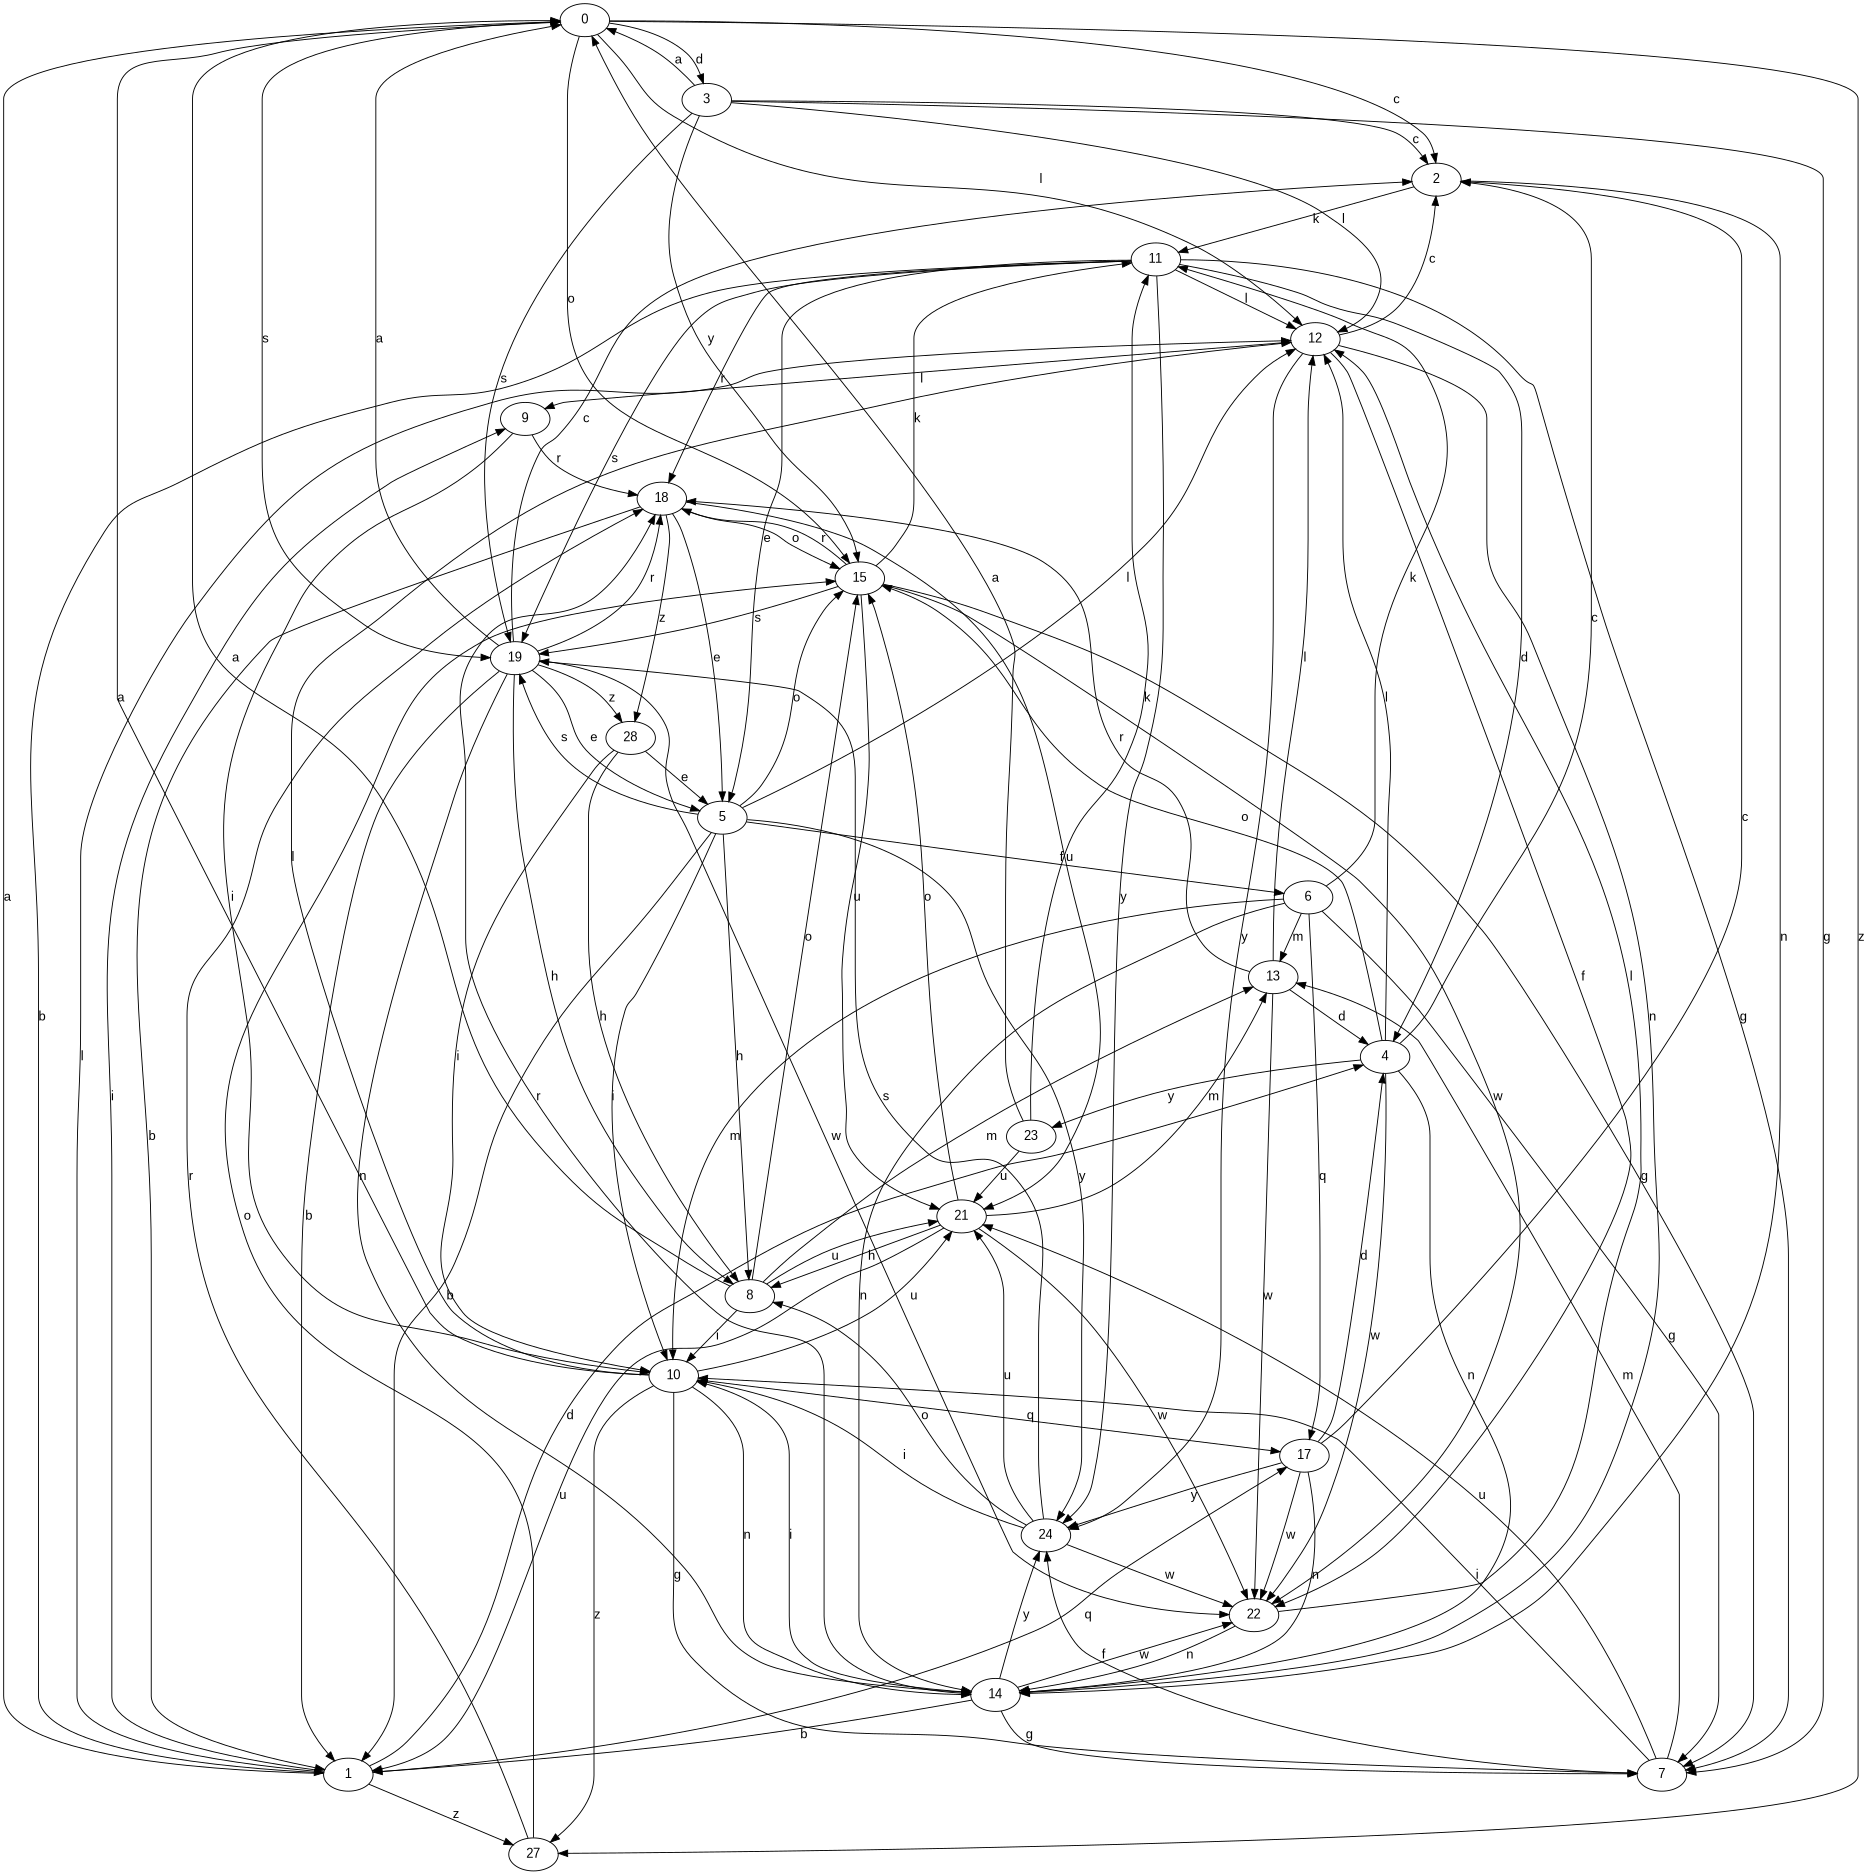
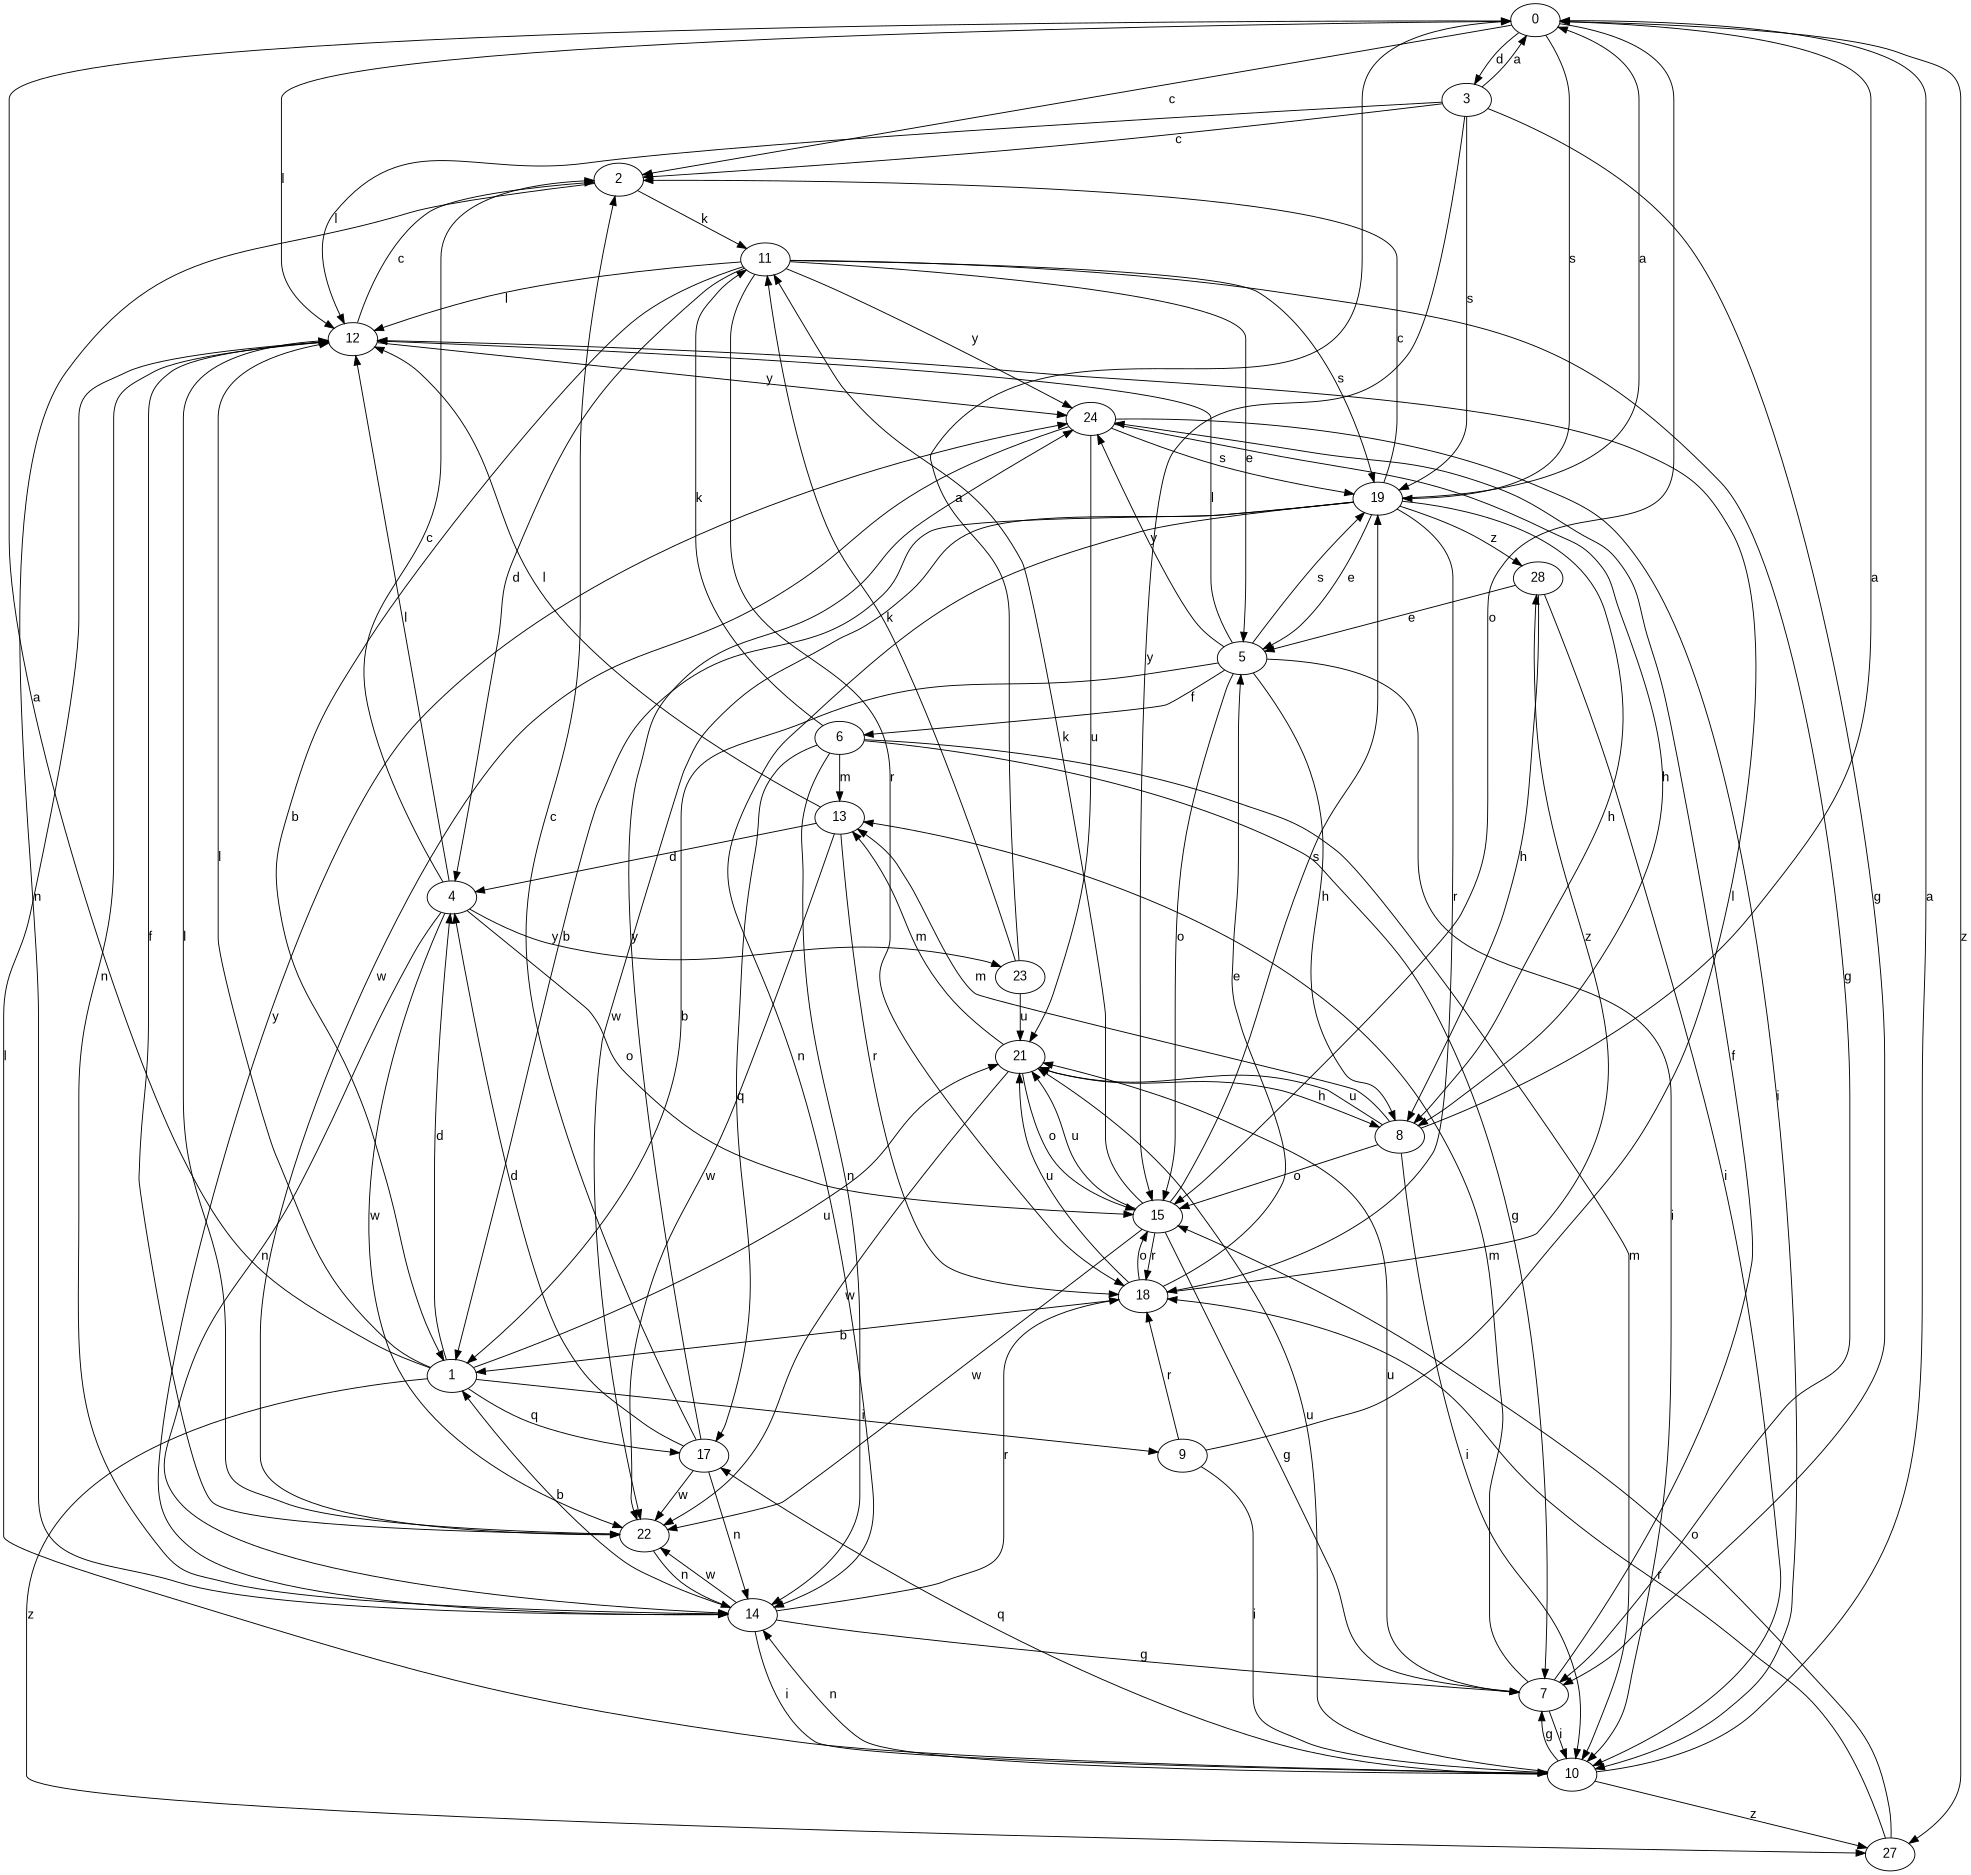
edge "12" -> "9": reversed
edge "24" -> "8": label "o" -> "h"
edge "21" -> "1": reversed
